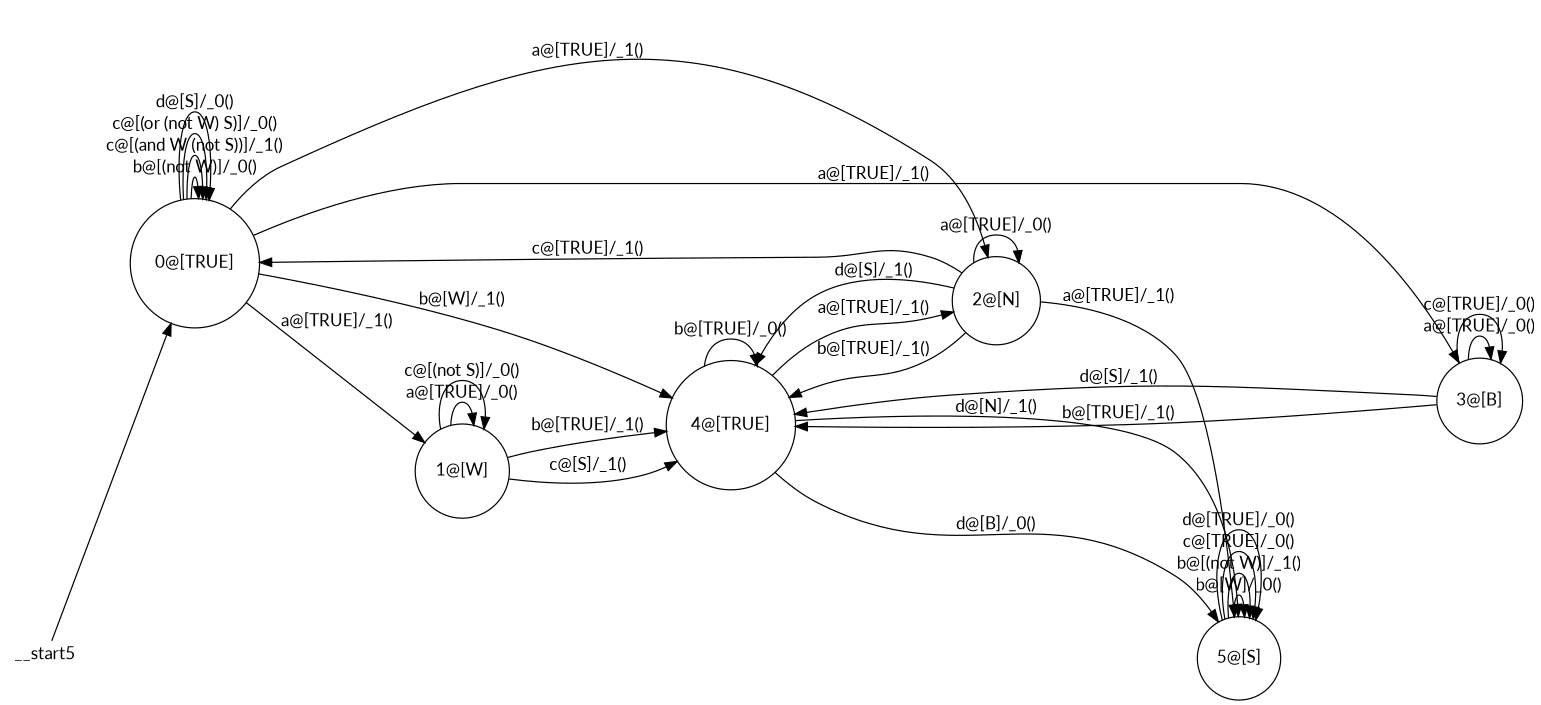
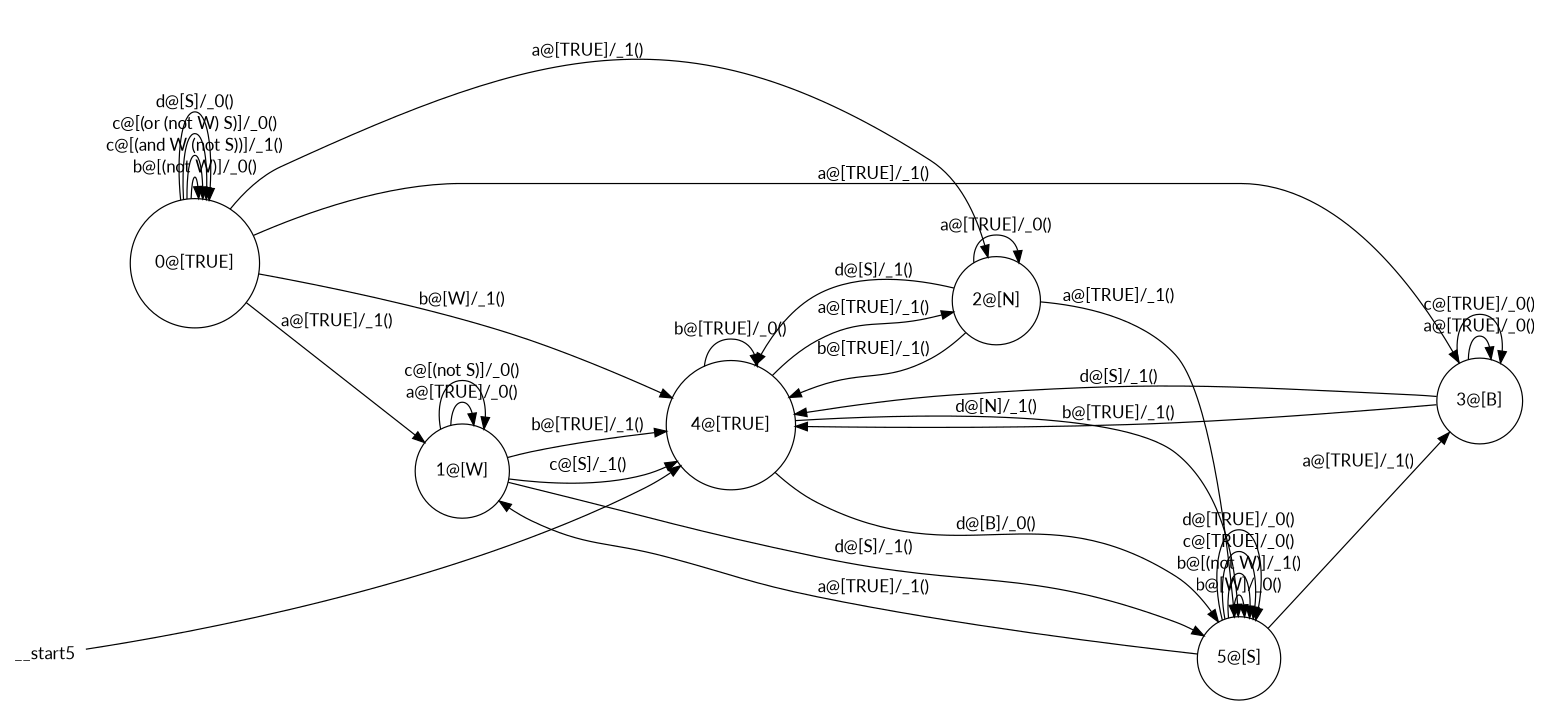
edge "2@[N]" -> "0@[TRUE]": removed, label "c@[TRUE]/_1()"
edge "__start5" -> "0@[TRUE]": now "__start5" -> "4@[TRUE]"
edge "5@[S]" -> "3@[B]": added, label "a@[TRUE]/_1()"
edge "1@[W]" -> "5@[S]": added, label "d@[S]/_1()"
edge "5@[S]" -> "1@[W]": added, label "a@[TRUE]/_1()"
